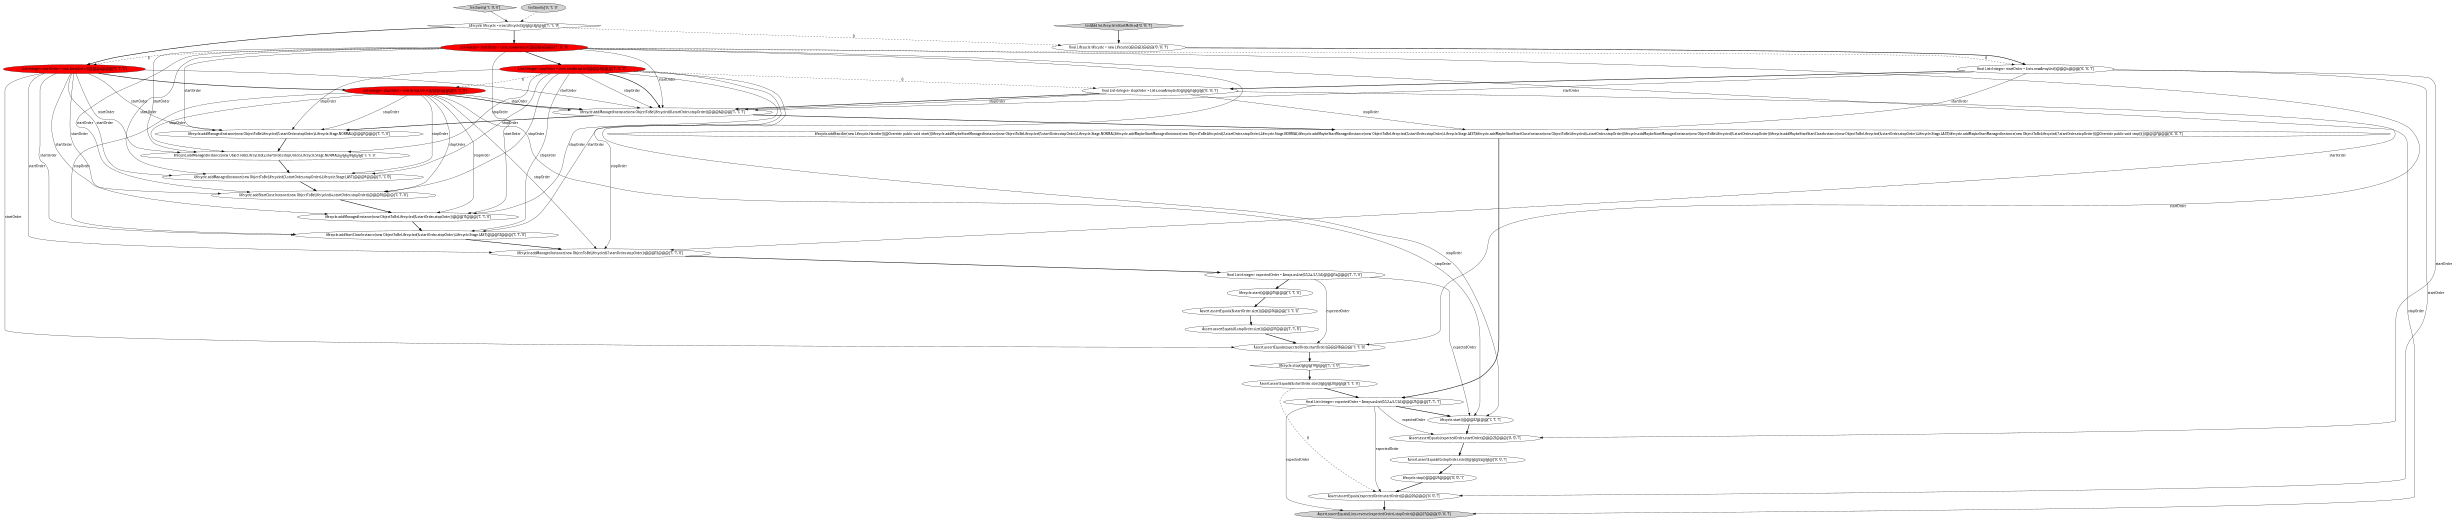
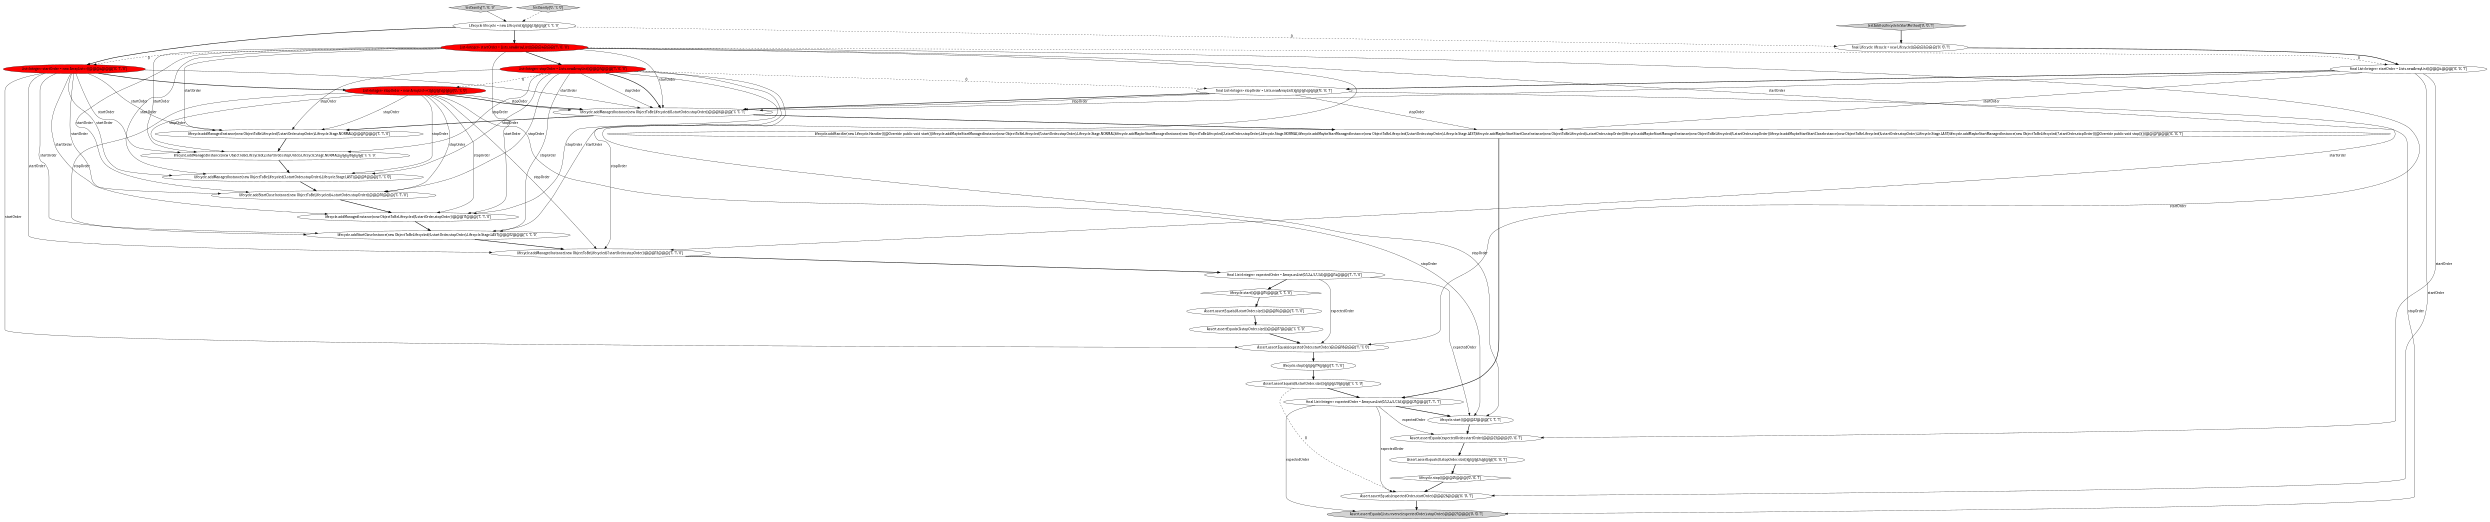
node "testSanity['0', '1', '0']": shape ellipse -> diamond
node "Lifecycle lifecycle = new Lifecycle()@@@3@@@['1', '1', '0']": shape diamond -> ellipse
node "lifecycle.start()@@@15@@@['1', '1', '0']": shape ellipse -> diamond
node "lifecycle.stop()@@@19@@@['1', '1', '0']": shape diamond -> ellipse
node "lifecycle.stop()@@@25@@@['0', '0', '1']": shape ellipse -> diamond
